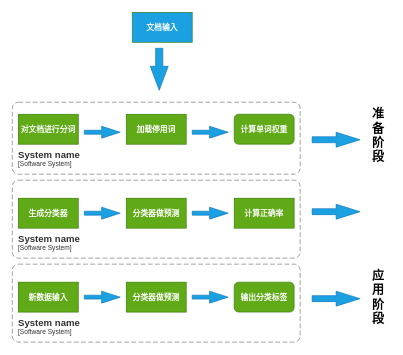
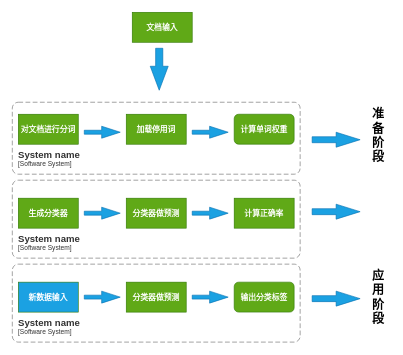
node "文档输入": fillcolor #1ba1e2 -> #60a917
node "新数据输入": fillcolor #60a917 -> #1ba1e2
